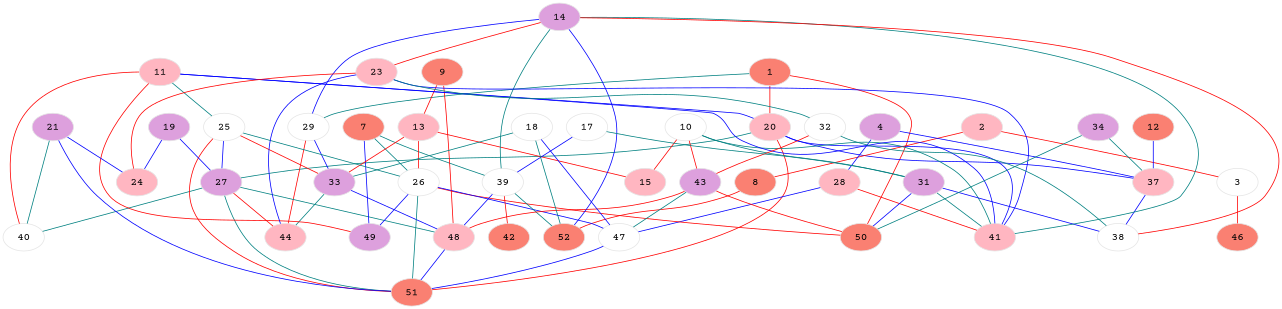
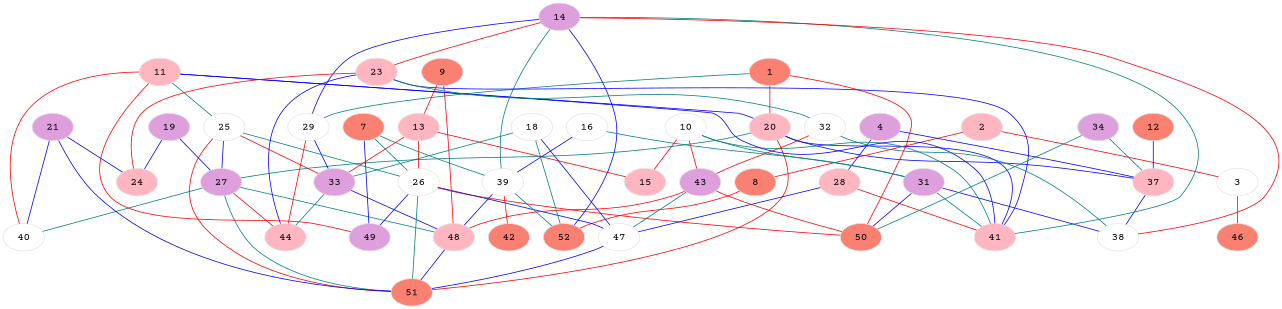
node "17": label "17" -> "16"
edge "21" -- "40": color teal -> blue
